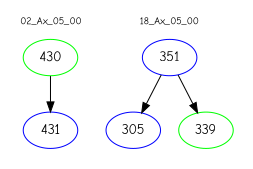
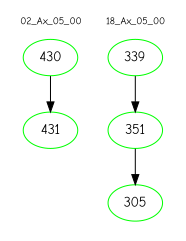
node "351": color blue -> green
edge "351" -> "339": reversed
node "431": color blue -> green
node "305": color blue -> green
